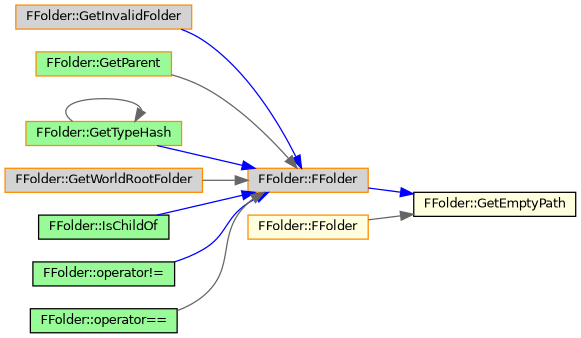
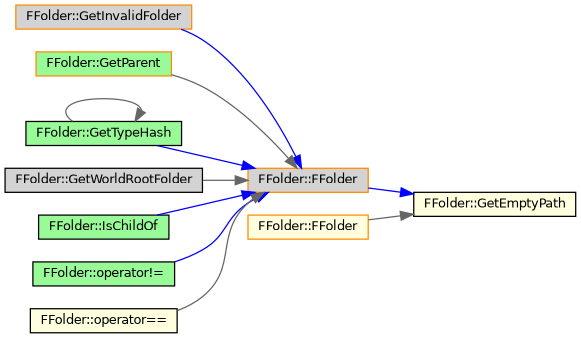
node "FFolder::GetTypeHash": color darkorange -> black
node "FFolder::GetWorldRootFolder": color darkorange -> black
node "FFolder::operator==": fillcolor palegreen -> lightyellow
